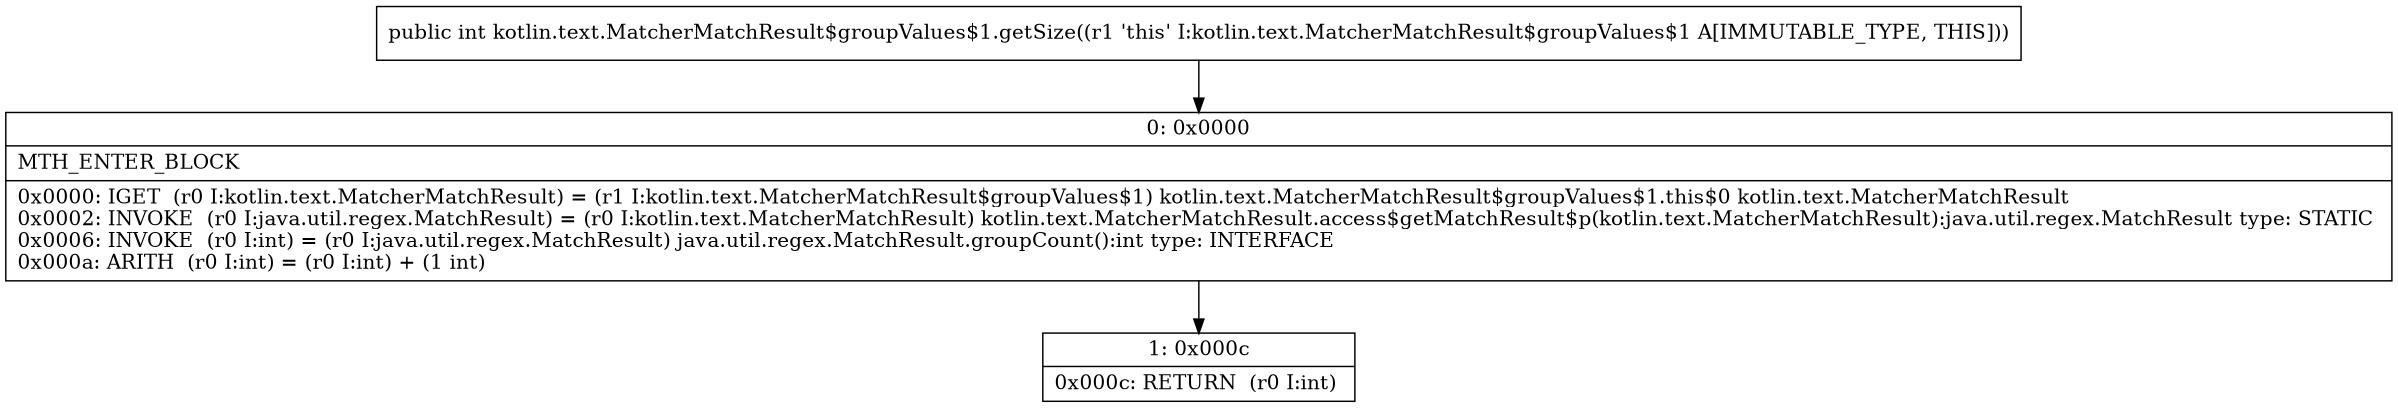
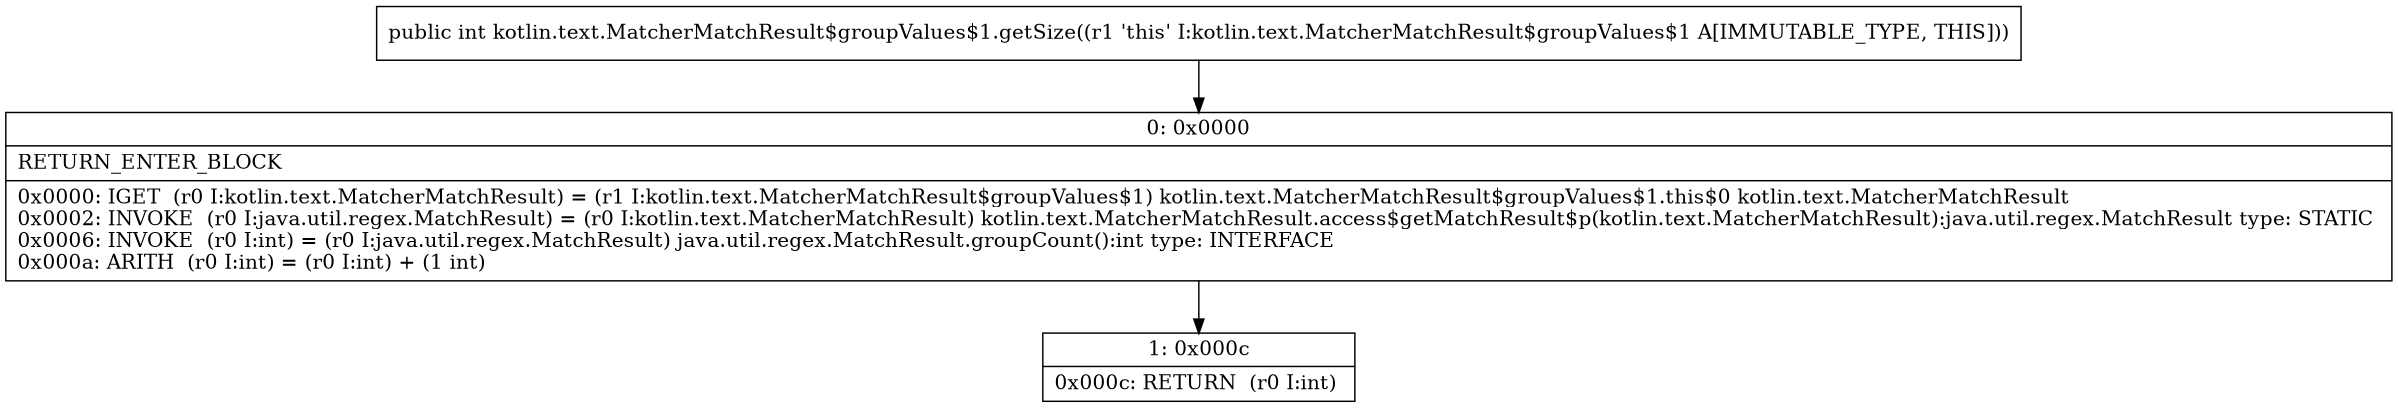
node "0: 0x0000": text "MTH_ENTER_BLOCK" -> "RETURN_ENTER_BLOCK"
